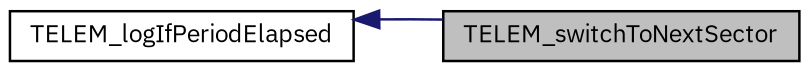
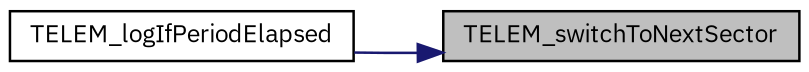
edge "TELEM_switchToNextSector" -> "TELEM_logIfPeriodElapsed": reversed
